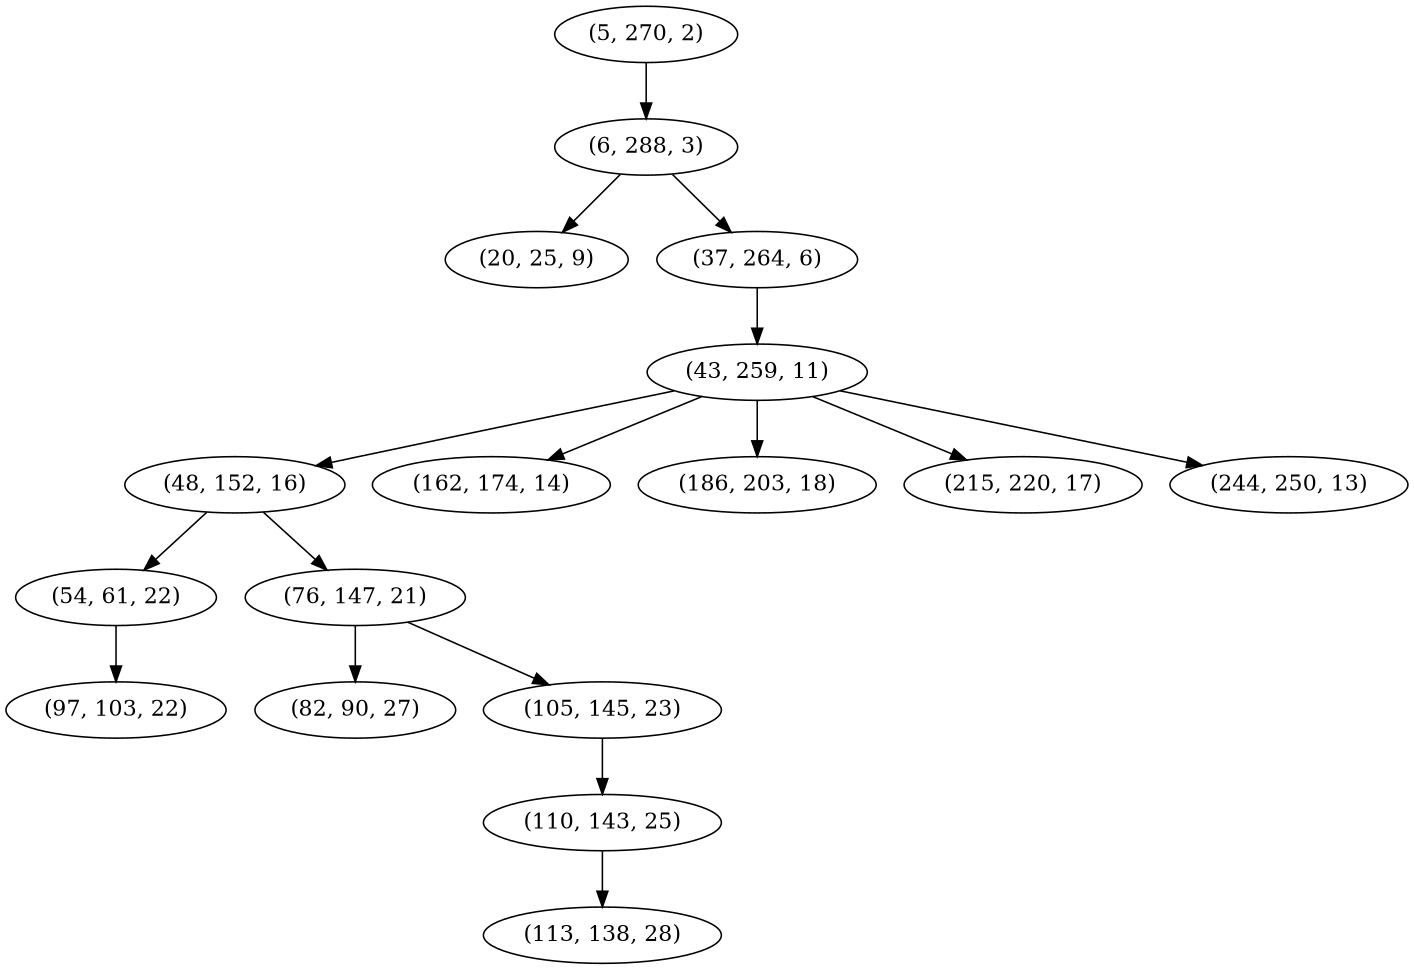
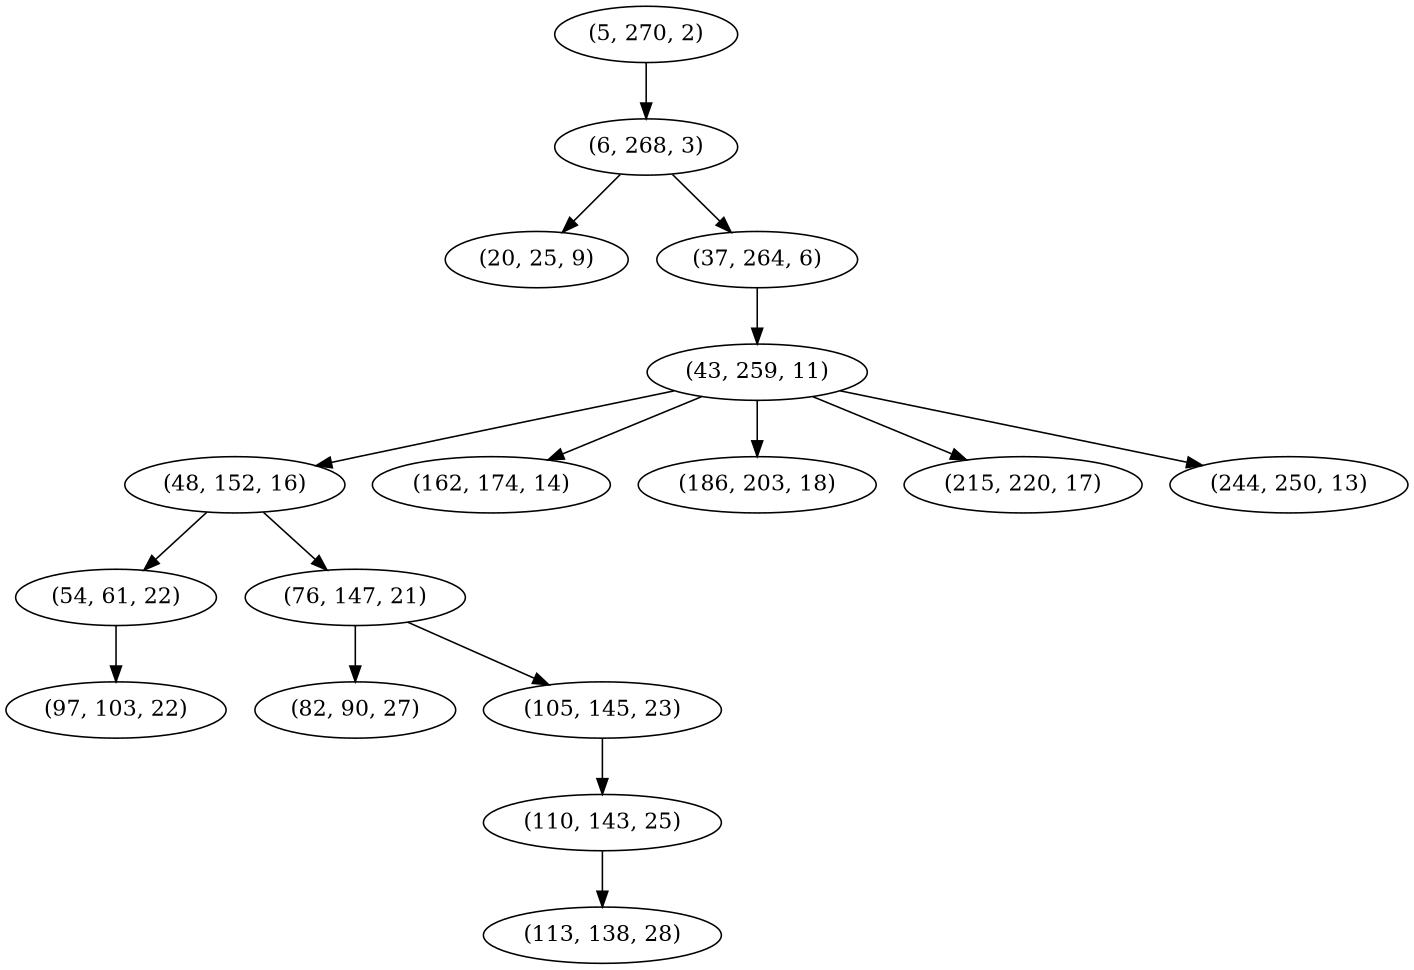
node "(6, 288, 3)": label "(6, 288, 3)" -> "(6, 268, 3)"
